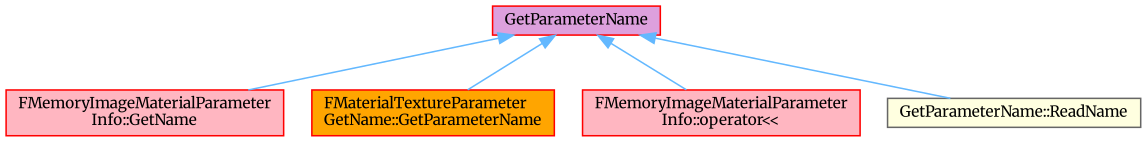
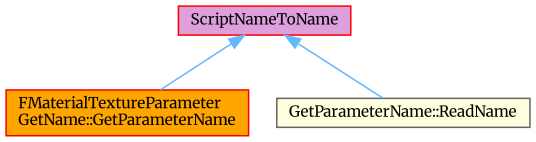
node "GetParameterName": label "GetParameterName" -> "ScriptNameToName"
node "FMemoryImageMaterialParameter Info::GetName": removed
node "FMemoryImageMaterialParameter Info::operator<<": removed
